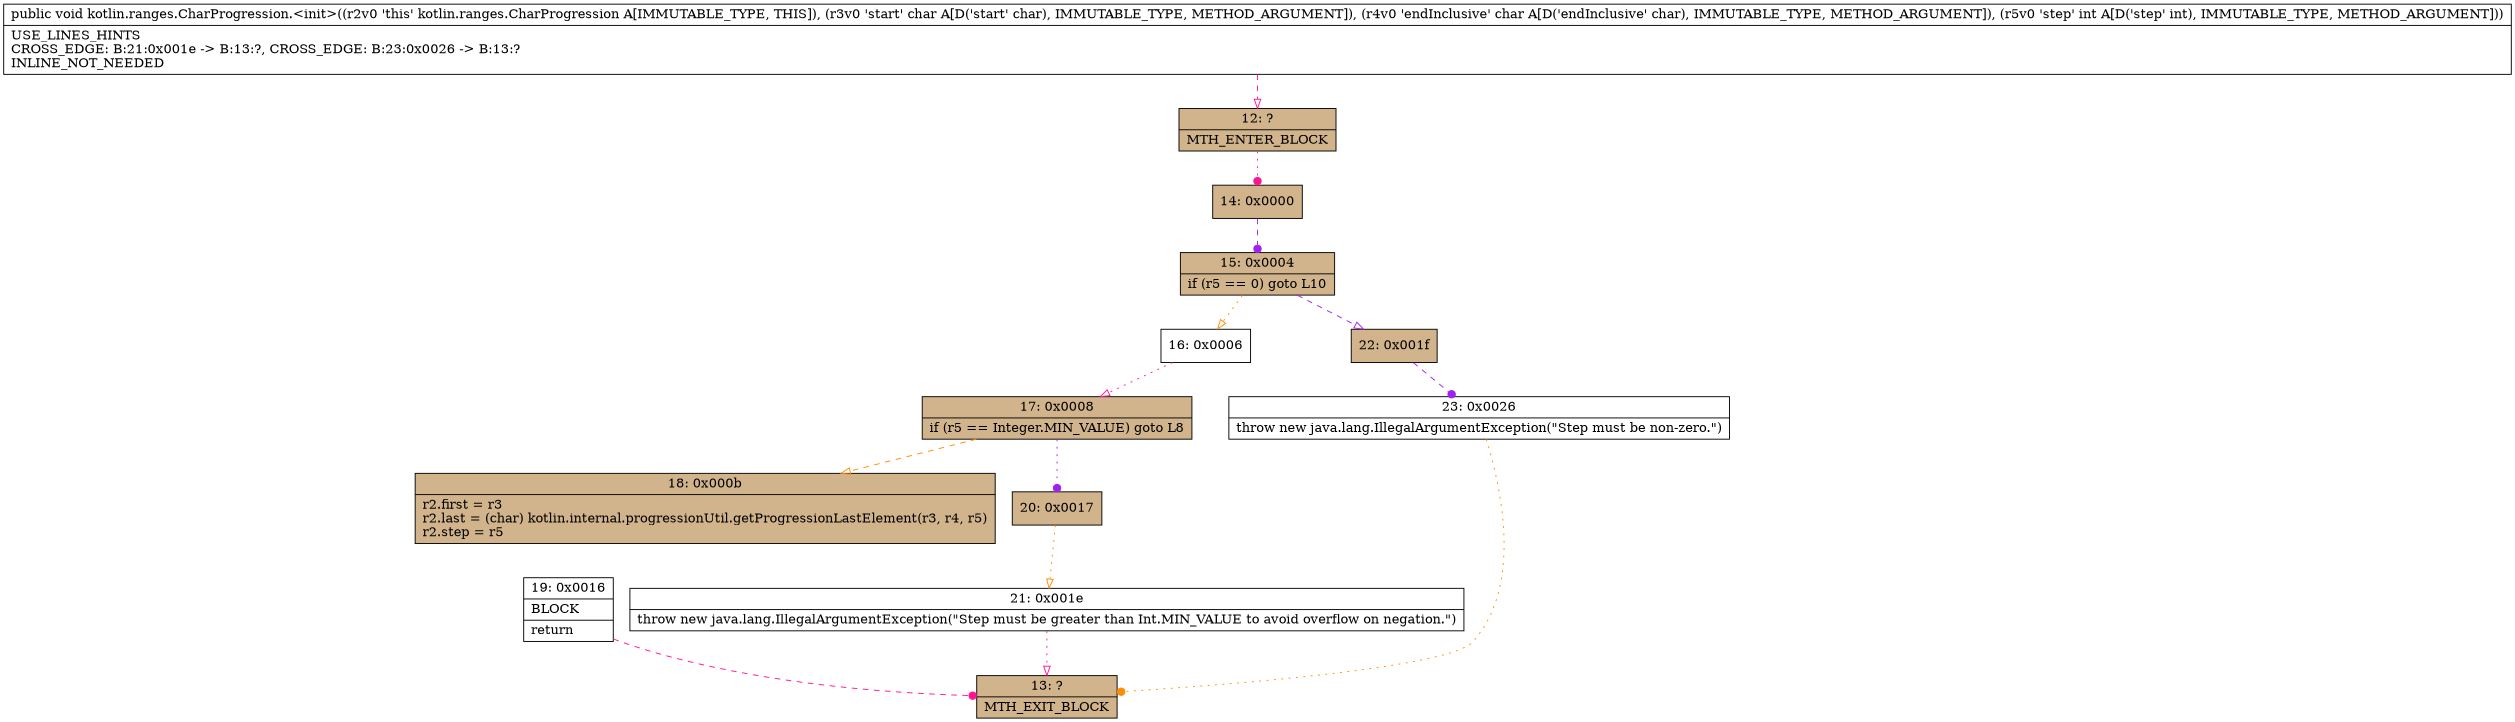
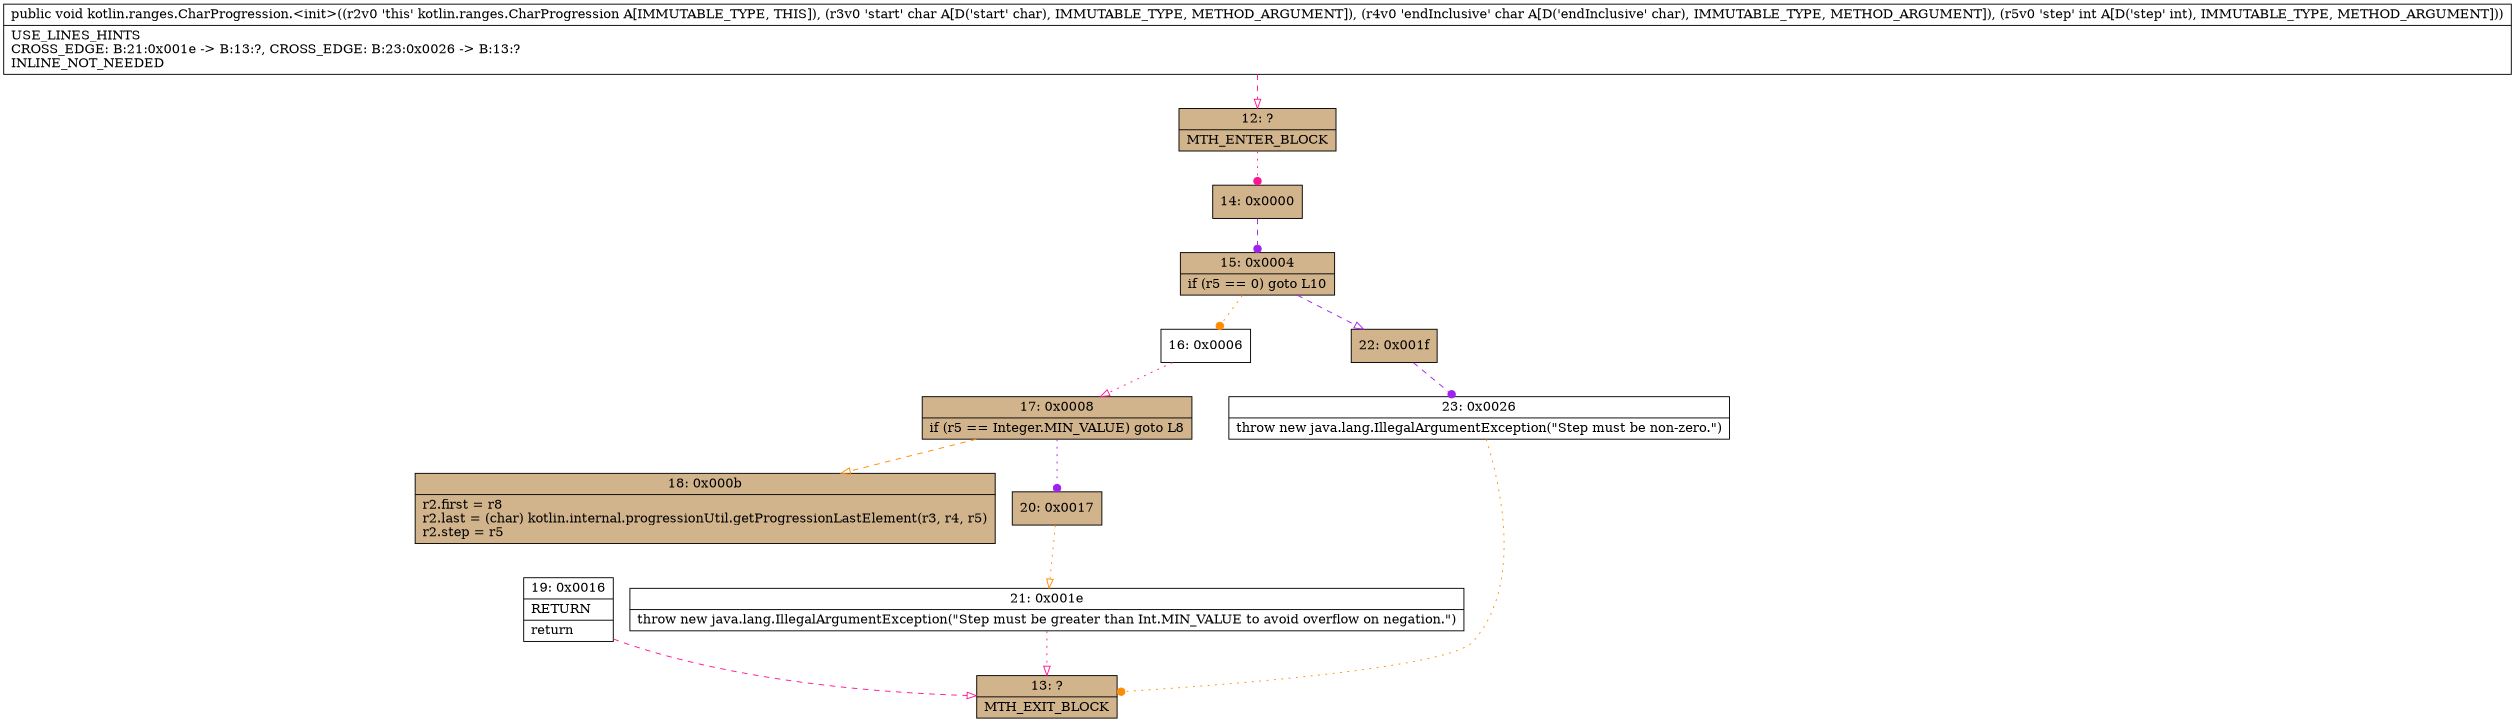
edge "15: 0x0004" -> "16: 0x0006": arrowhead onormal -> dot
node "18: 0x000b": text "r2.first = r3" -> "r2.first = r8"
node "19: 0x0016": text "BLOCK" -> "RETURN"
edge "19: 0x0016" -> "13: ?": arrowhead dot -> onormal
